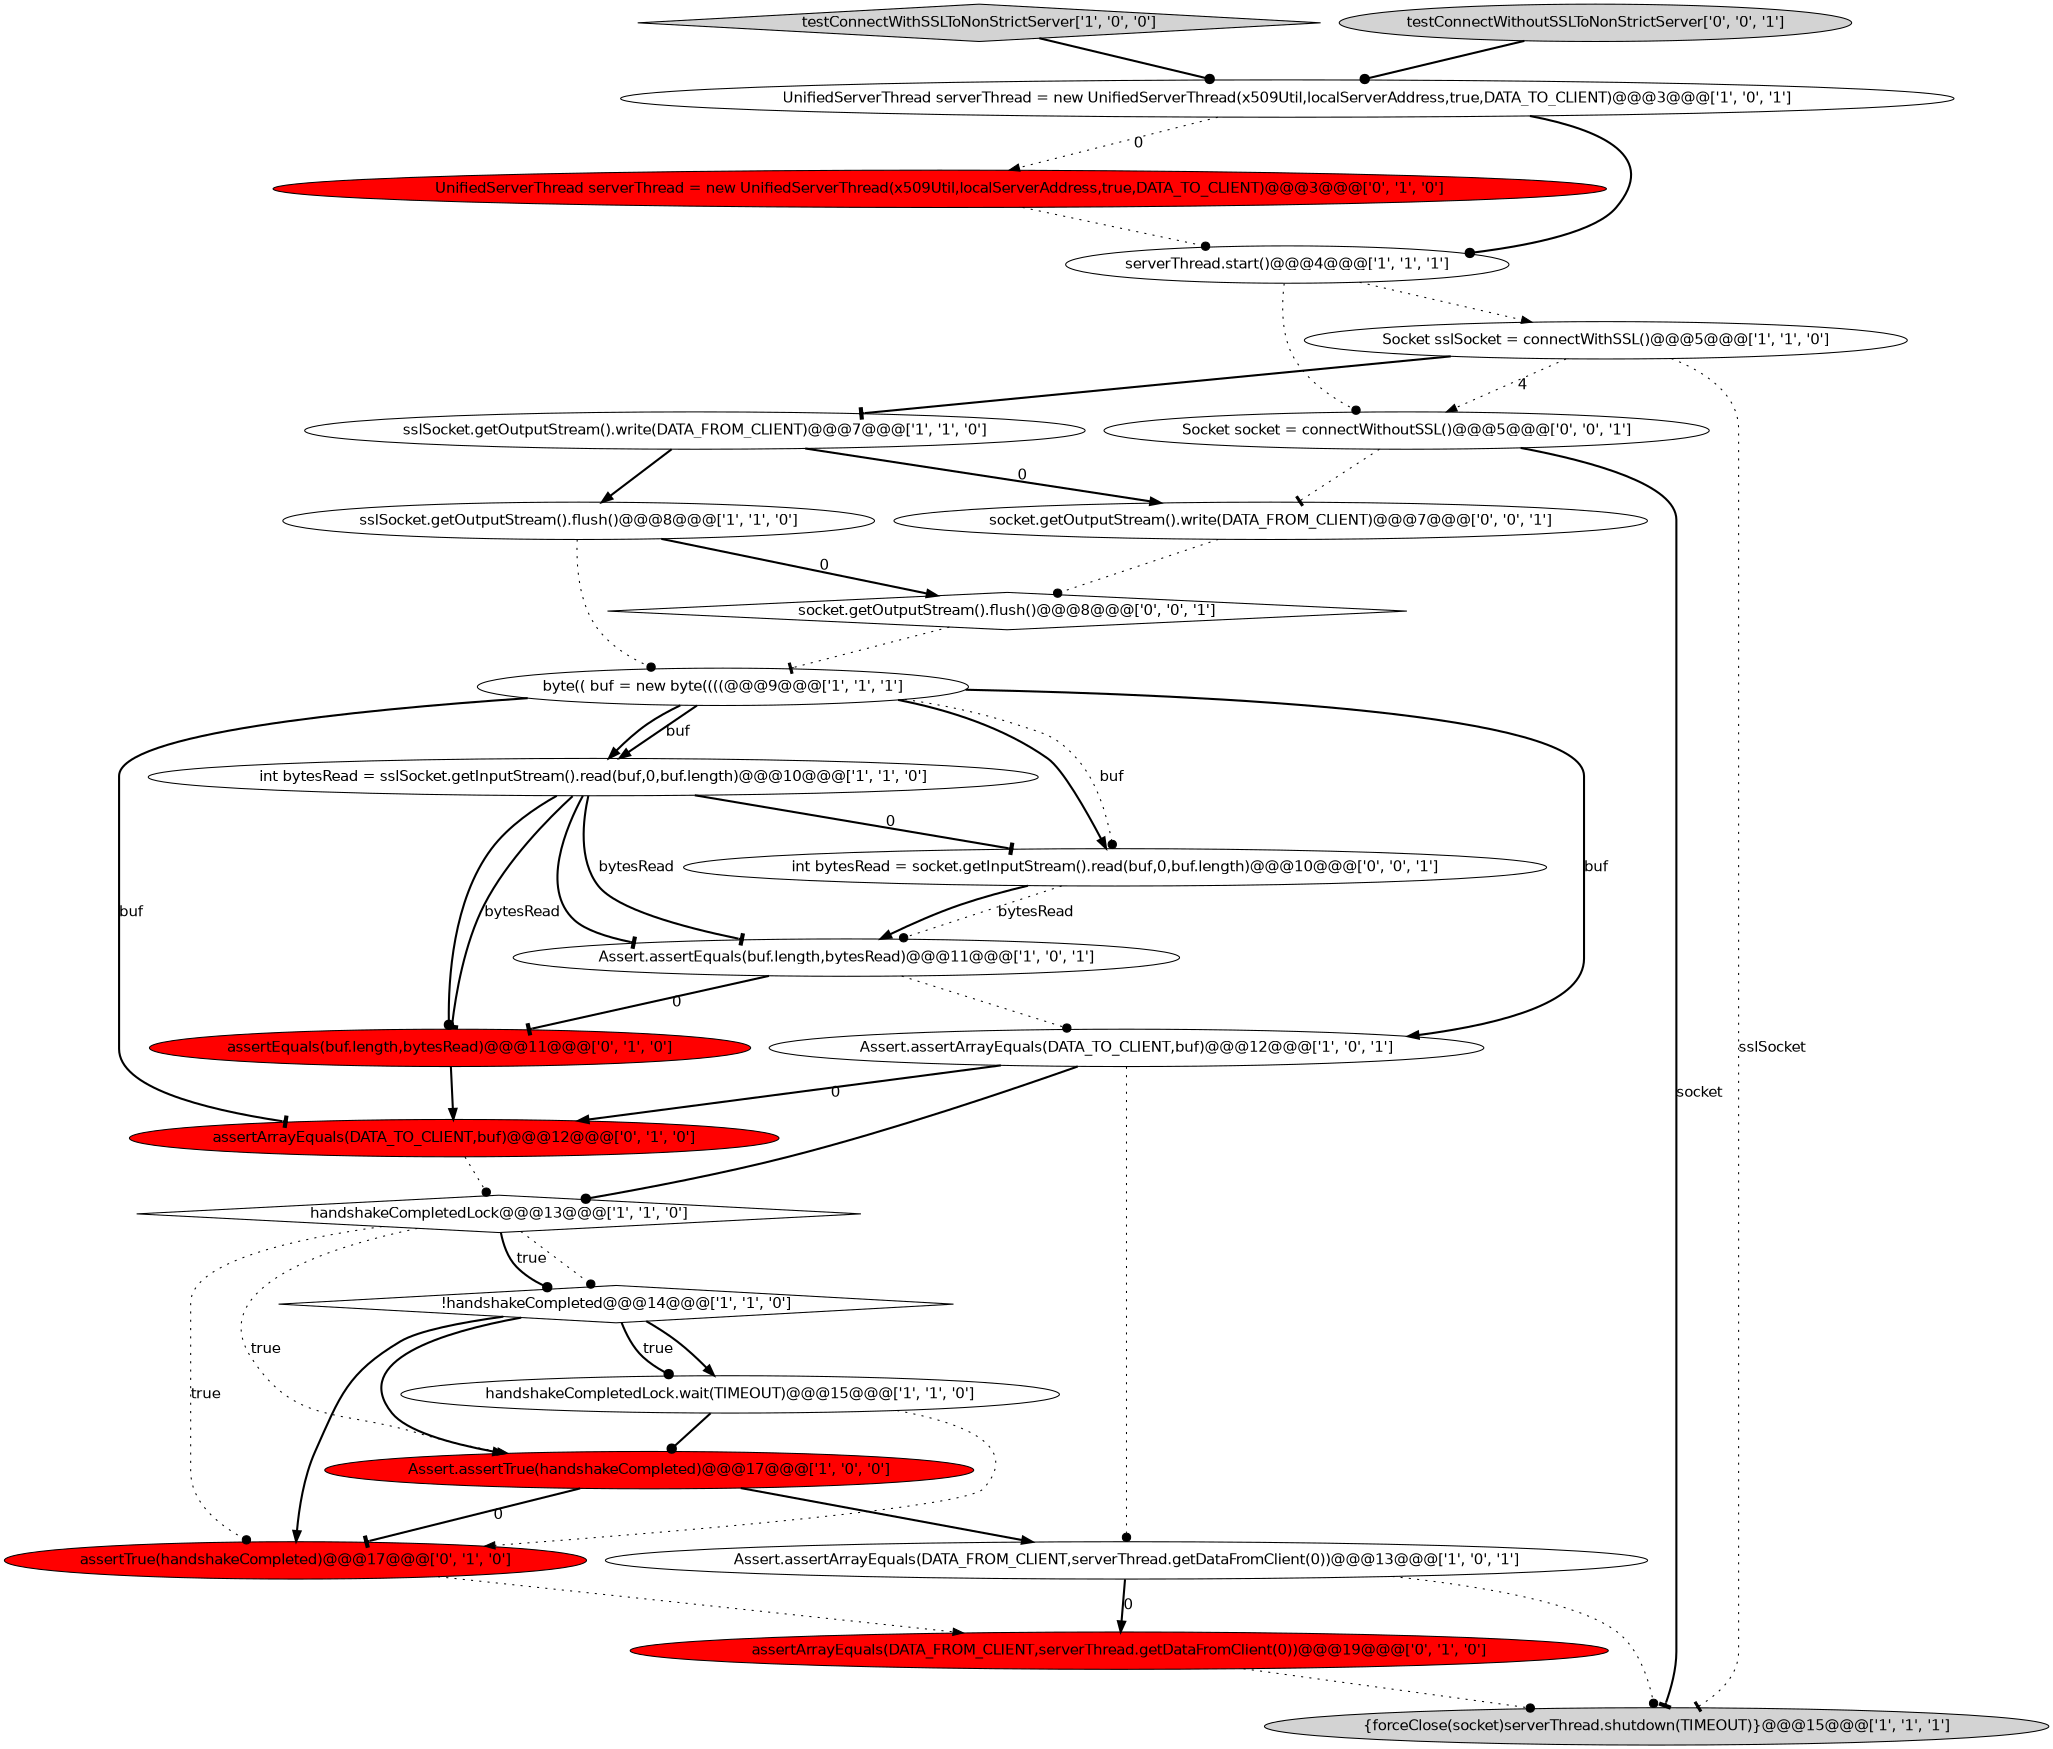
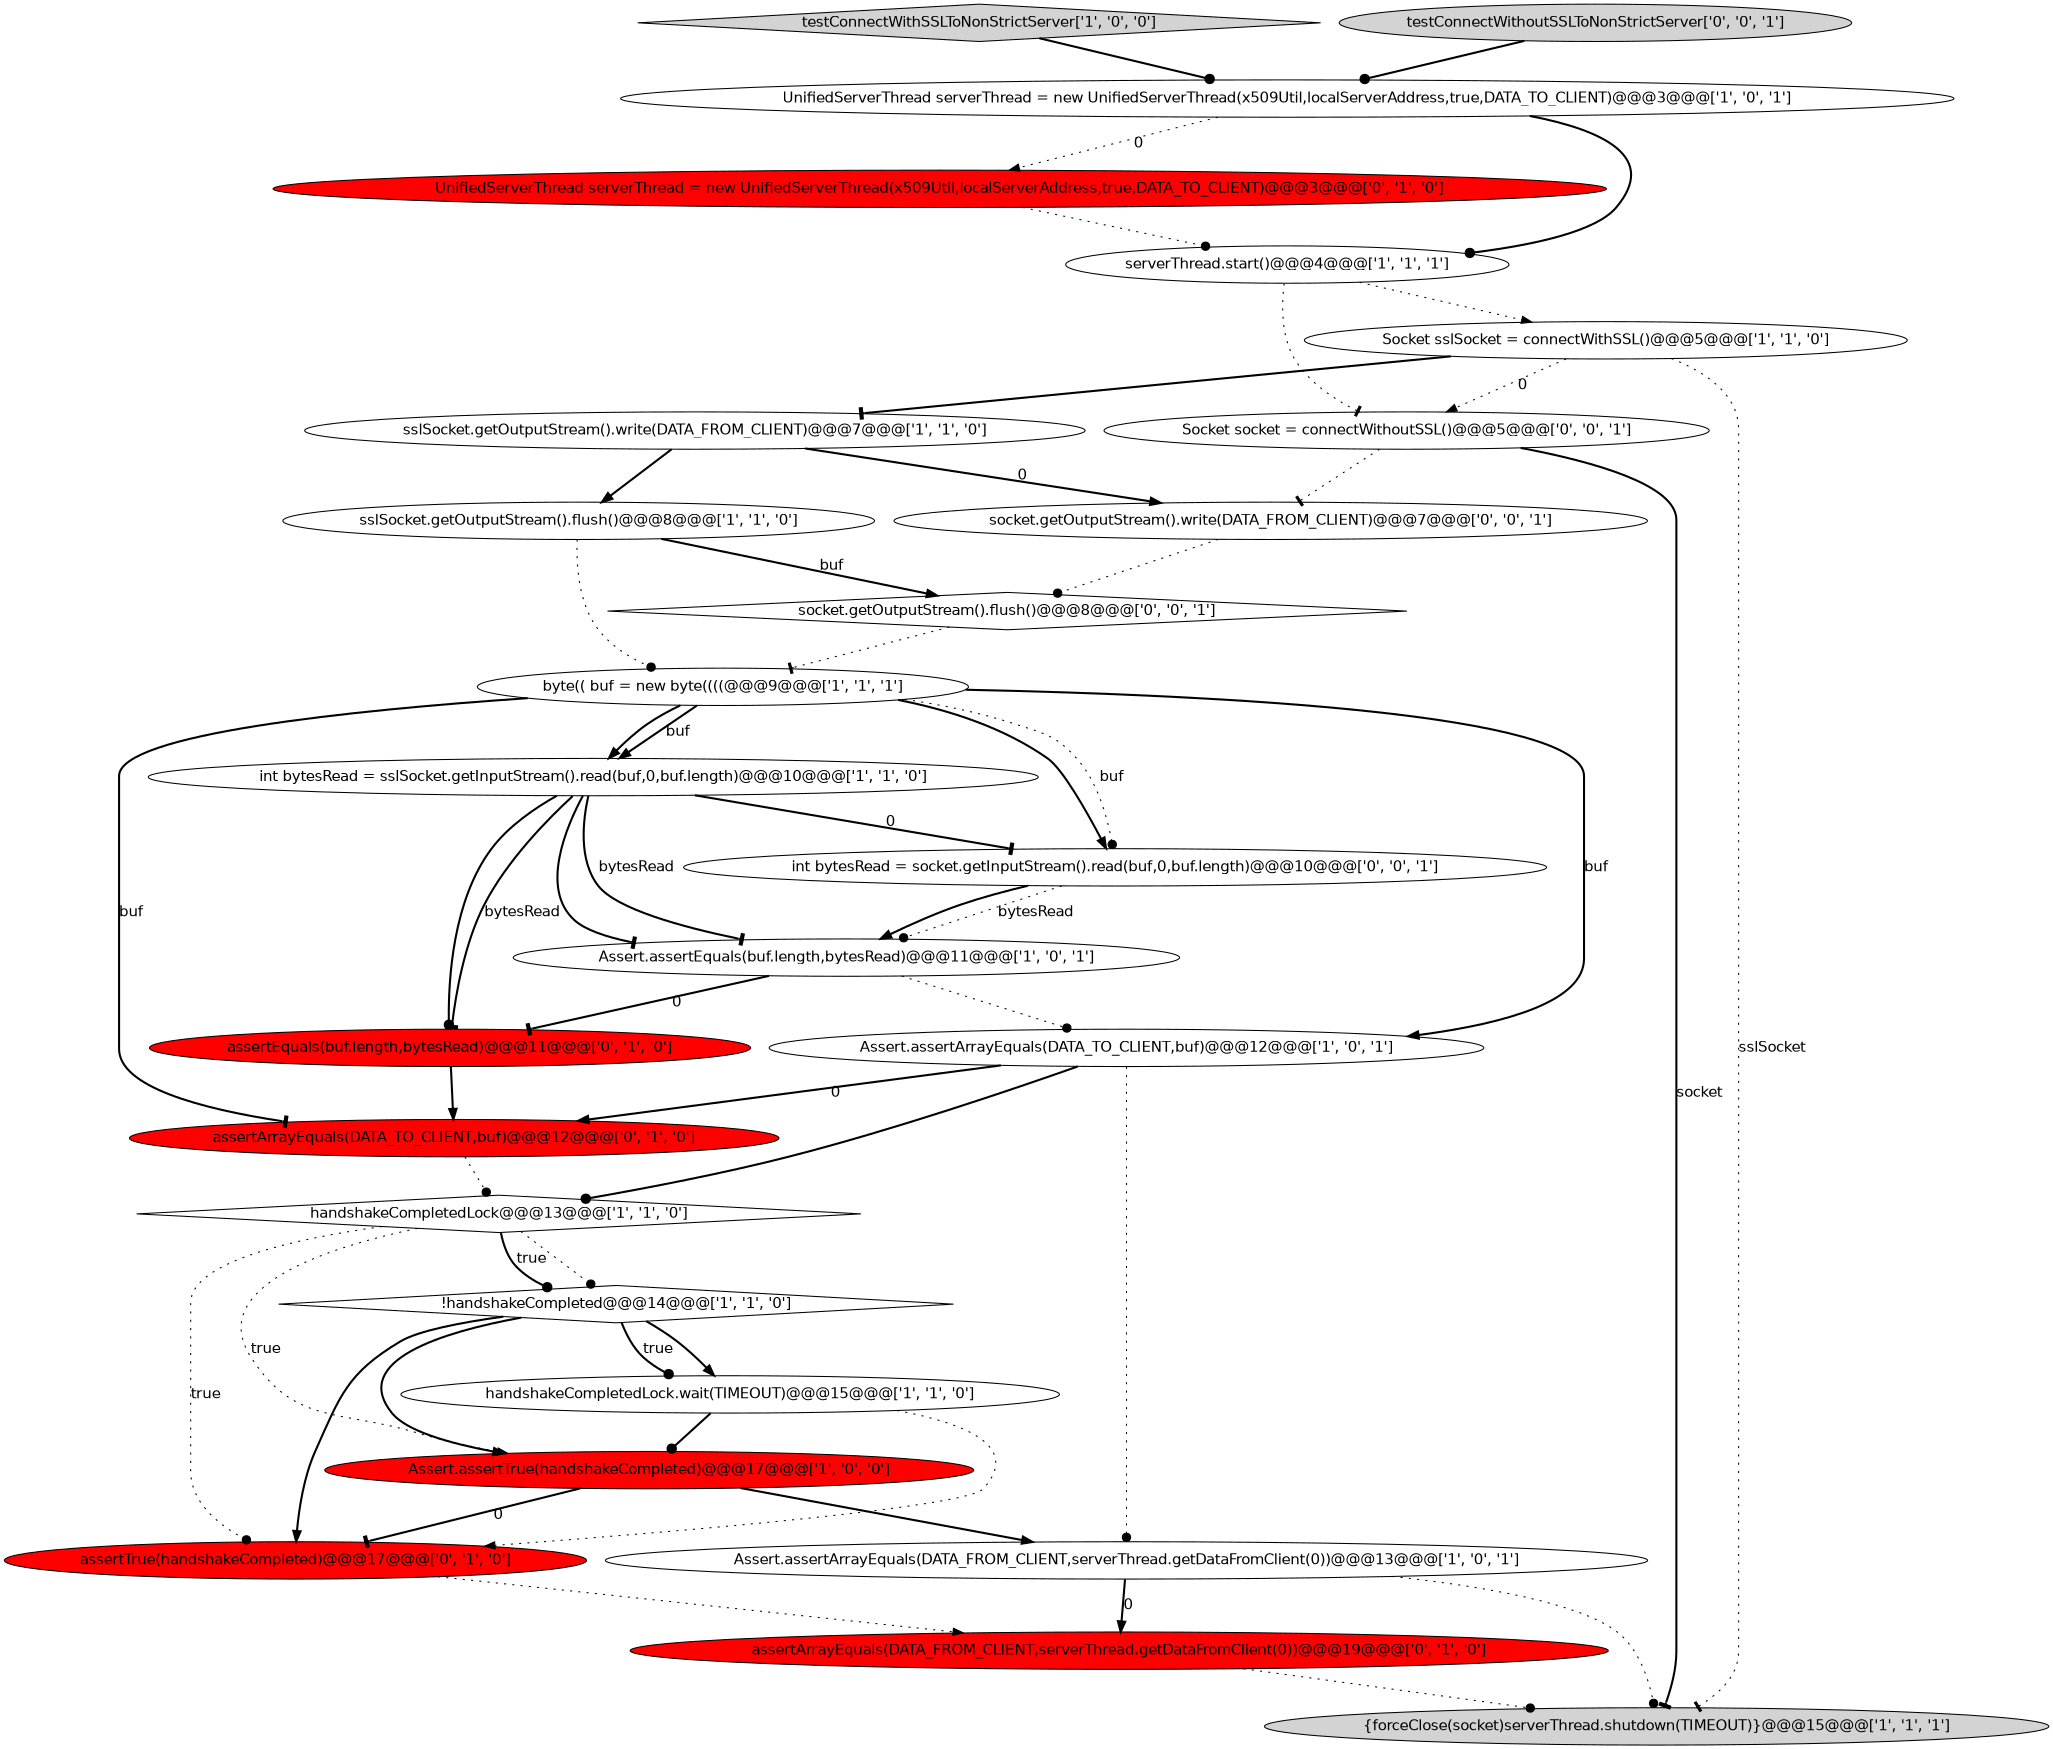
edge "serverThread.start()@@@4@@@['1', '1', '1']" -> "Socket socket = connectWithoutSSL()@@@5@@@['0', '0', '1']": arrowhead dot -> tee
edge "Socket sslSocket = connectWithSSL()@@@5@@@['1', '1', '0']" -> "Socket socket = connectWithoutSSL()@@@5@@@['0', '0', '1']": label "4" -> "0"
edge "sslSocket.getOutputStream().flush()@@@8@@@['1', '1', '0']" -> "socket.getOutputStream().flush()@@@8@@@['0', '0', '1']": label "0" -> "buf"
